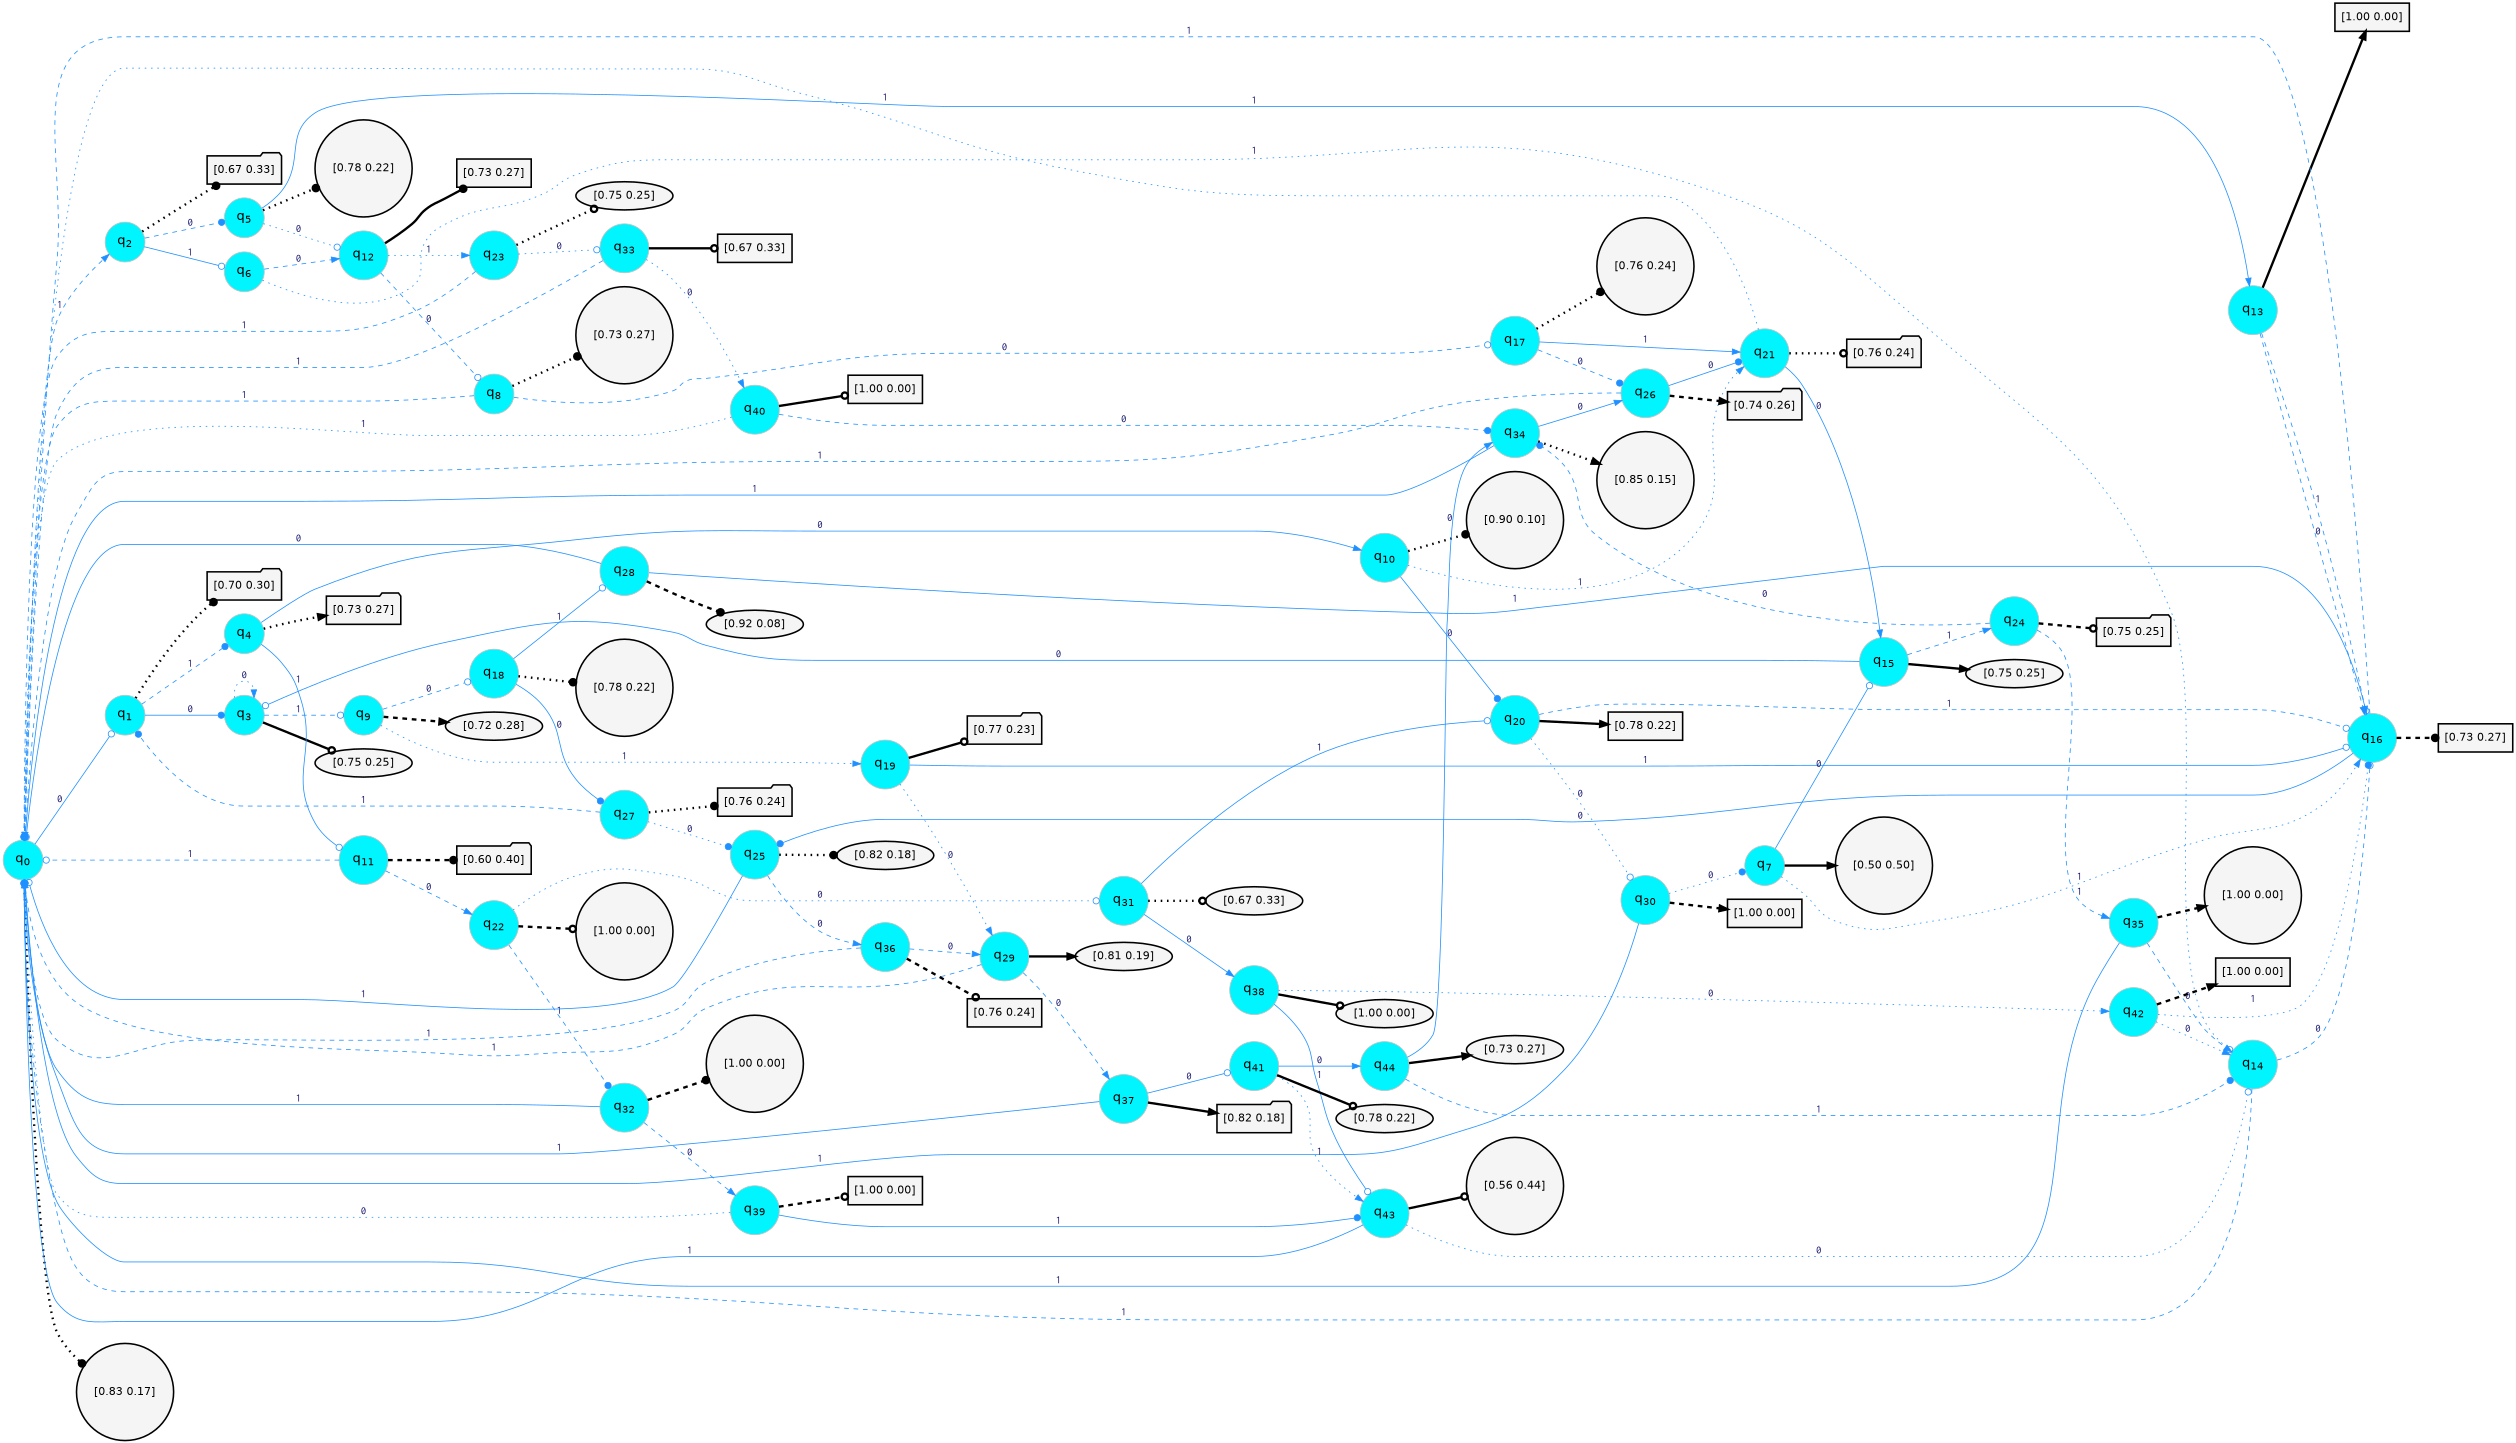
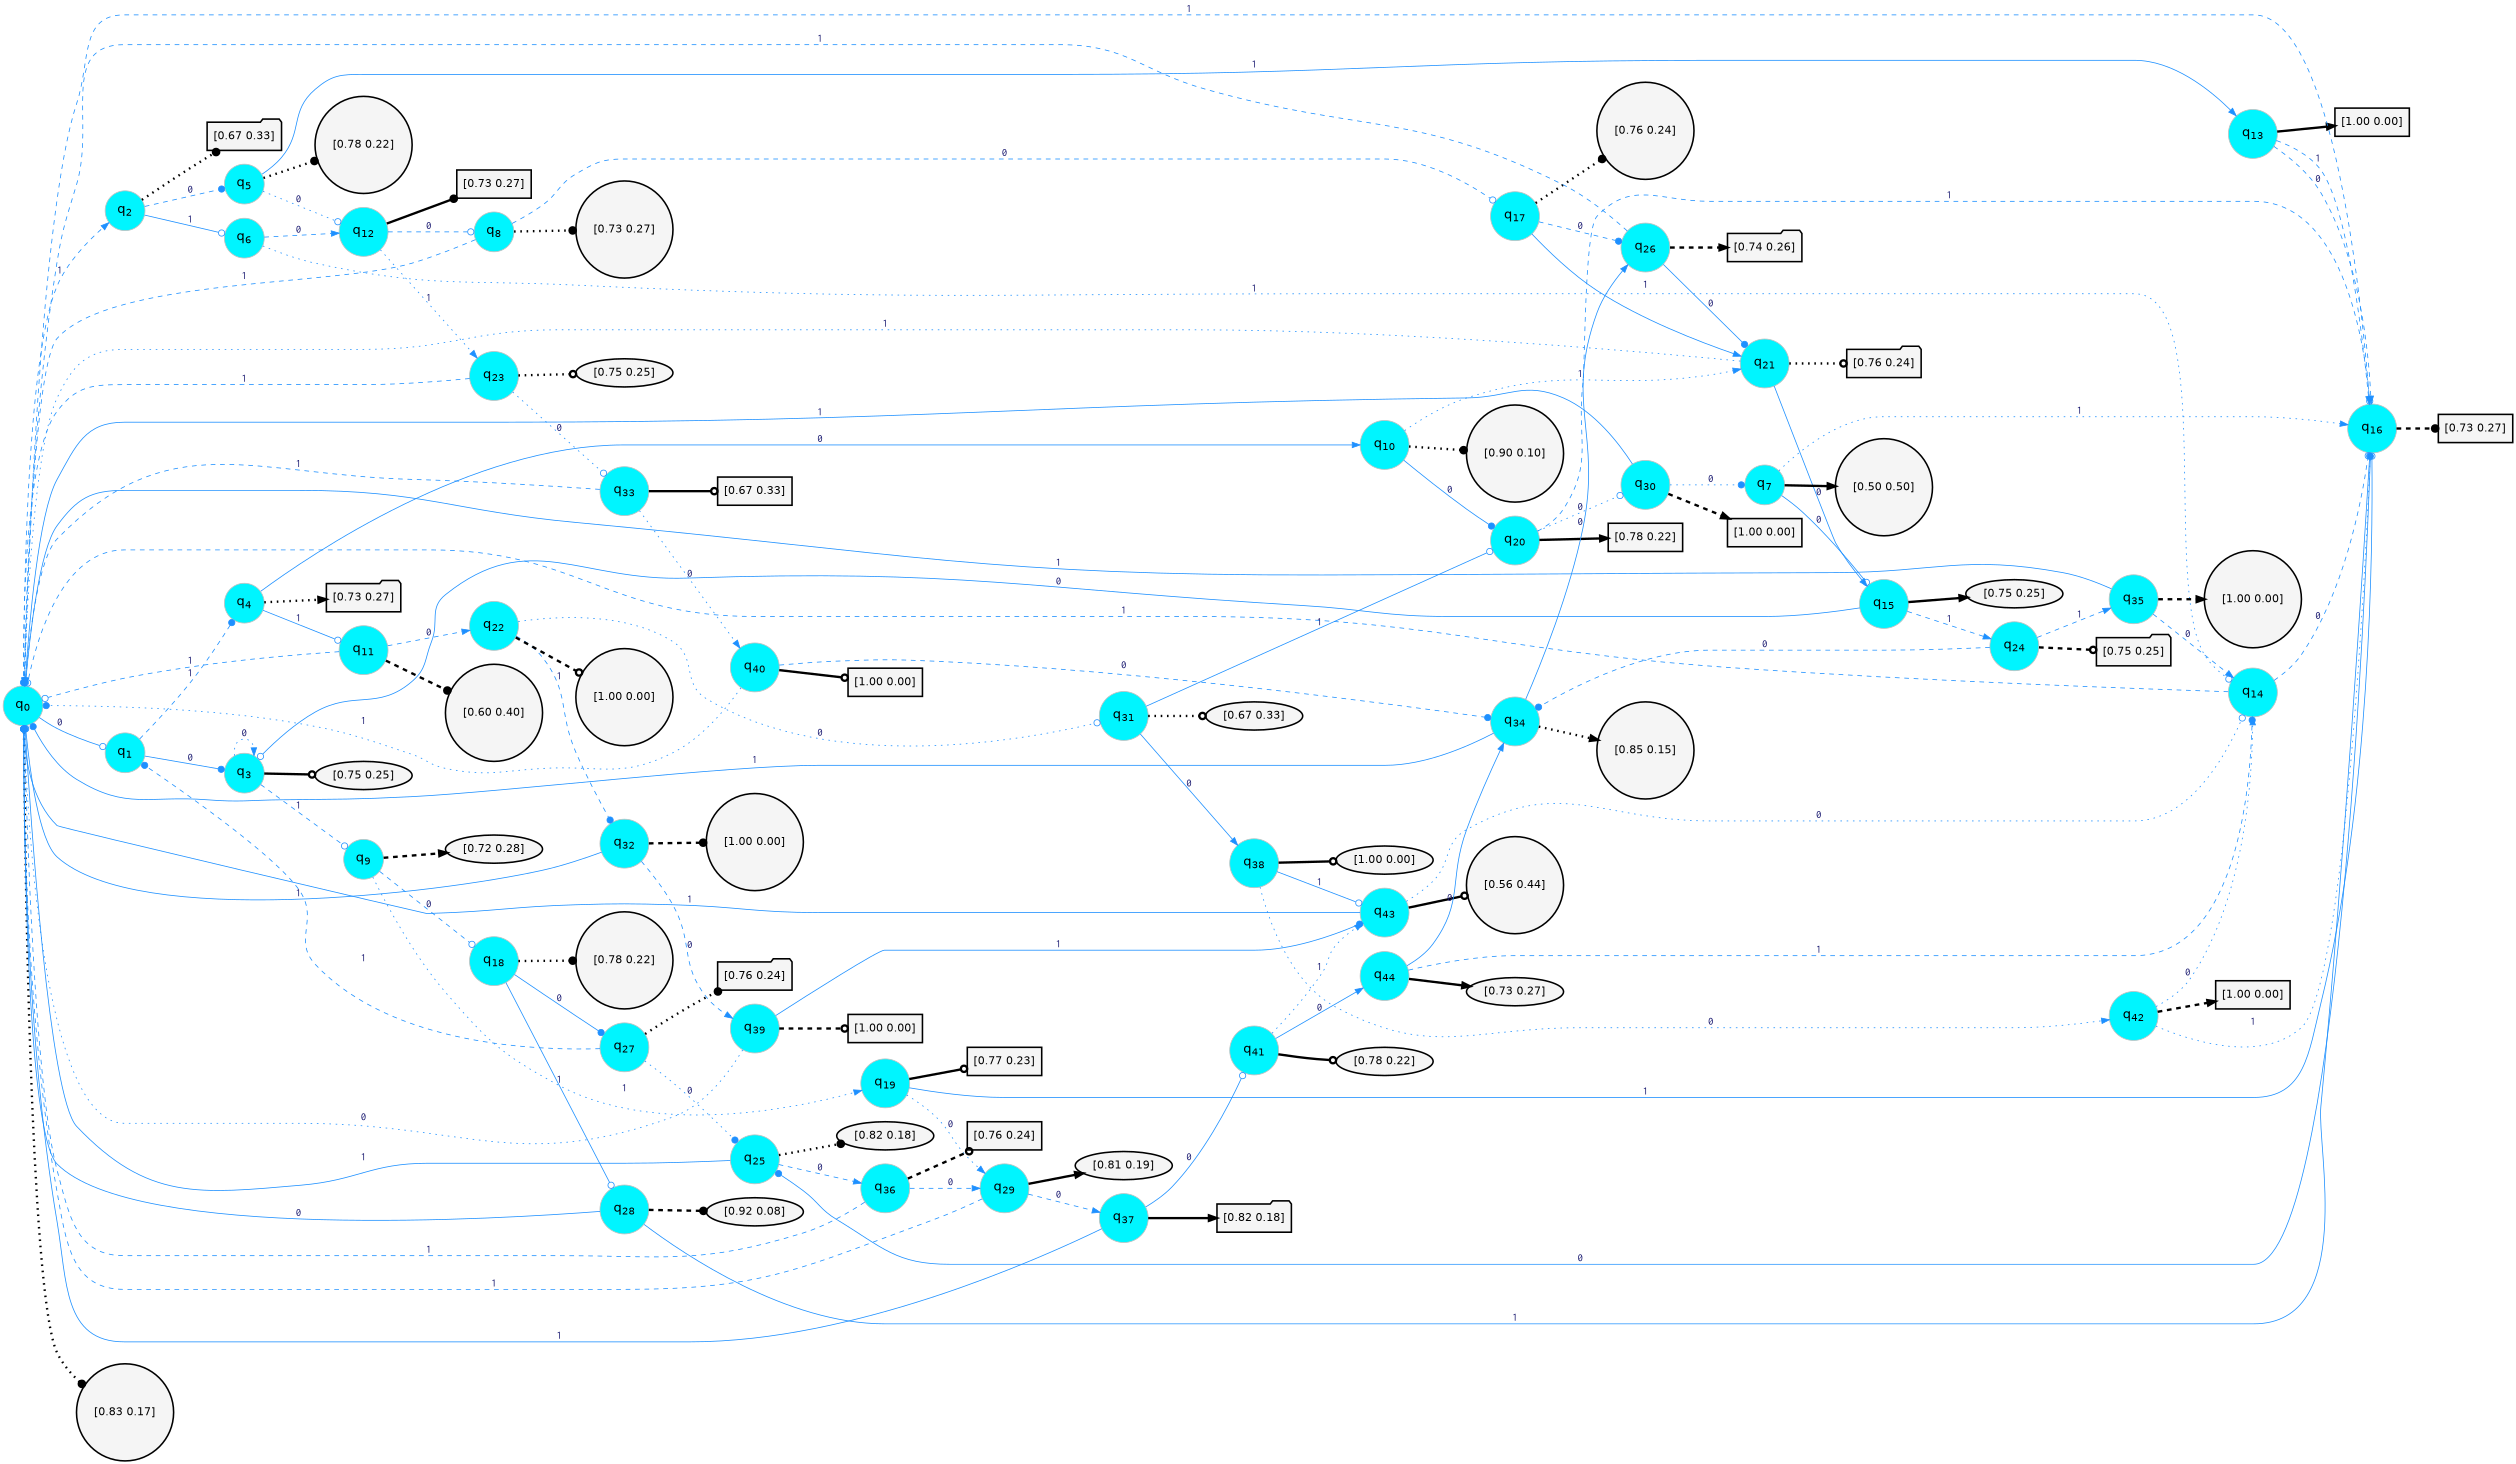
node "[0.70 0.30]": removed
node "[0.77 0.23]": shape folder -> box
node "[0.60 0.40]": shape folder -> circle
